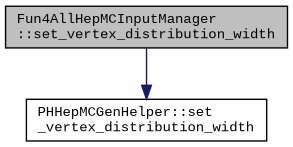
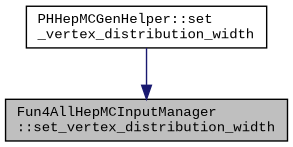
edge "Fun4AllHepMCInputManager ::set_vertex_distribution_width" -> "PHHepMCGenHelper::set _vertex_distribution_width": reversed
